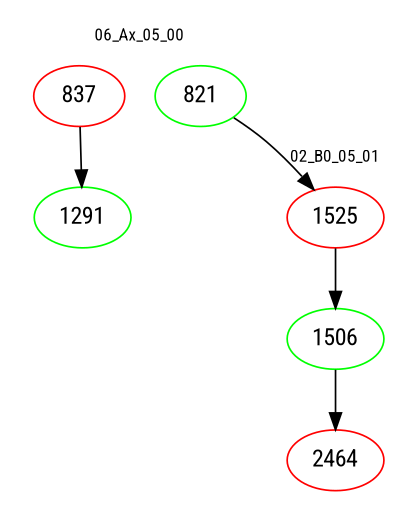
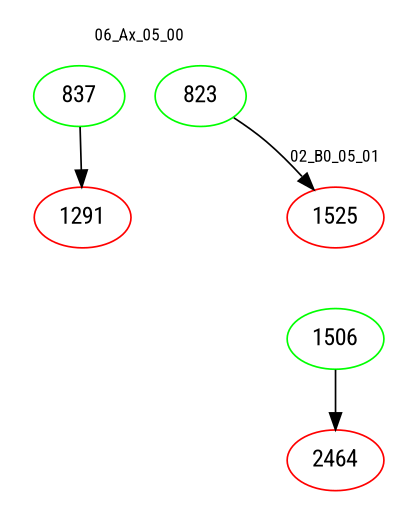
node "837": color red -> green
node "821": label "821" -> "823"
node "1291": color green -> red
edge "1525" -> "1506": removed
